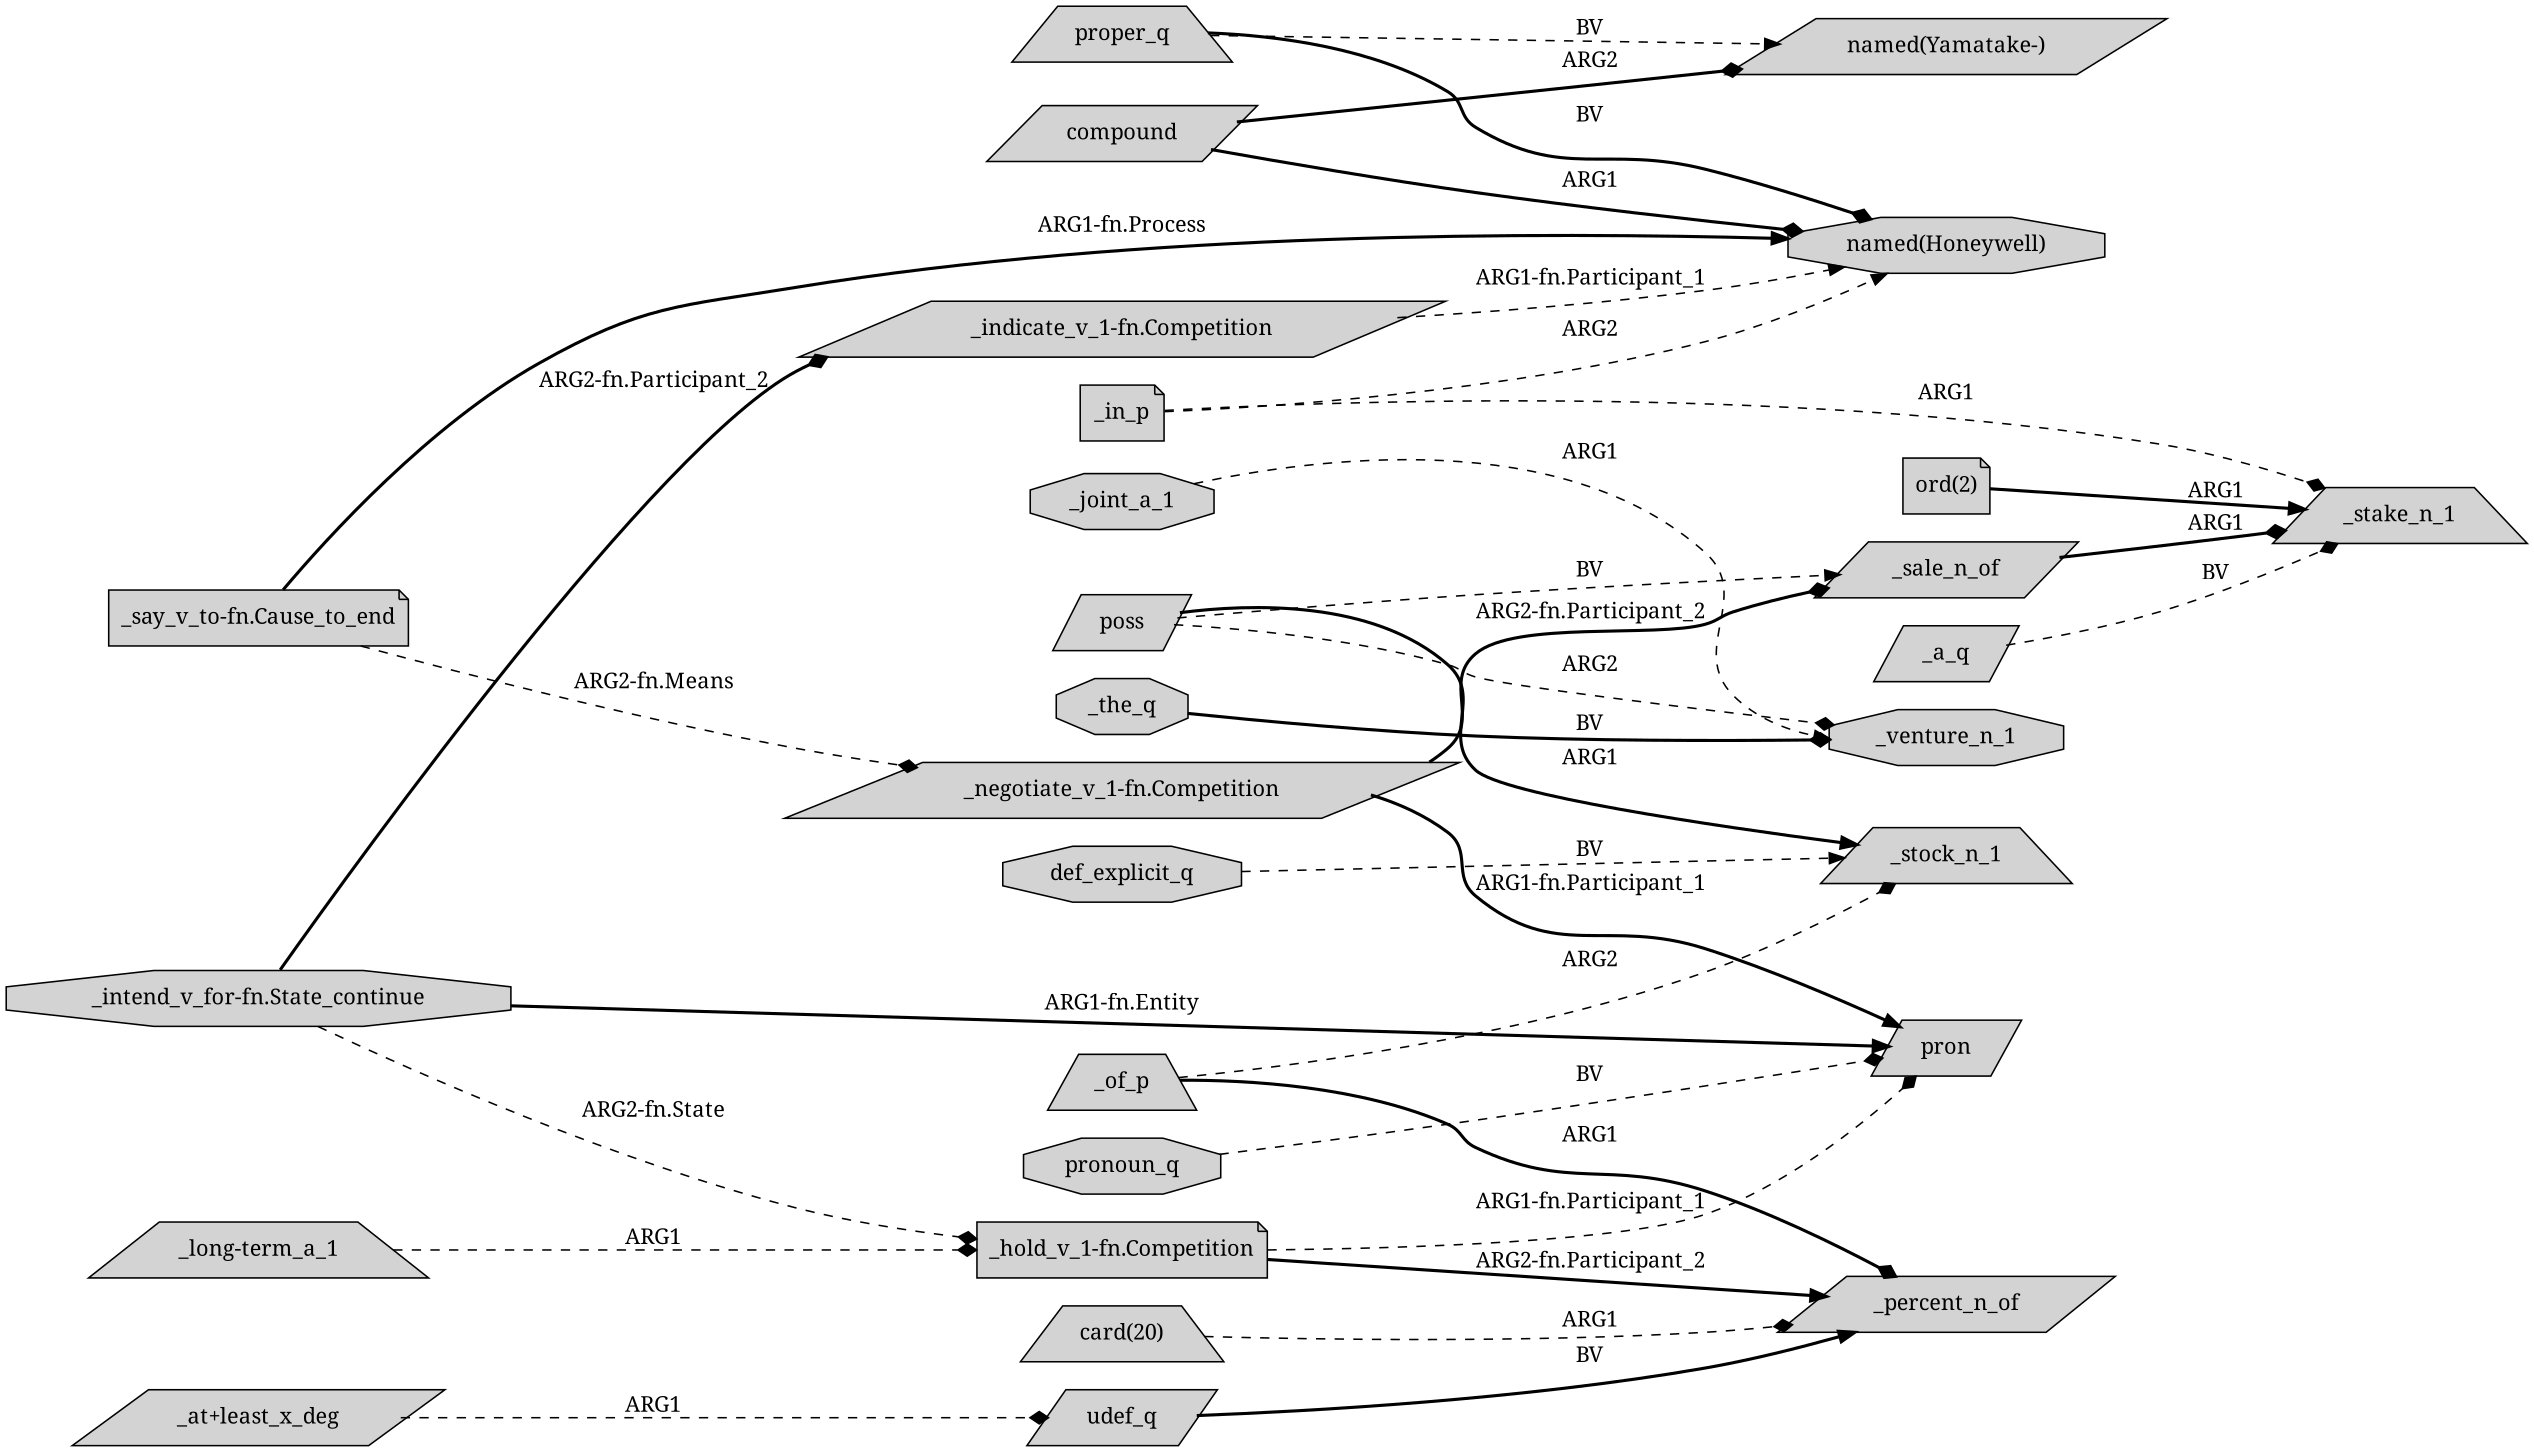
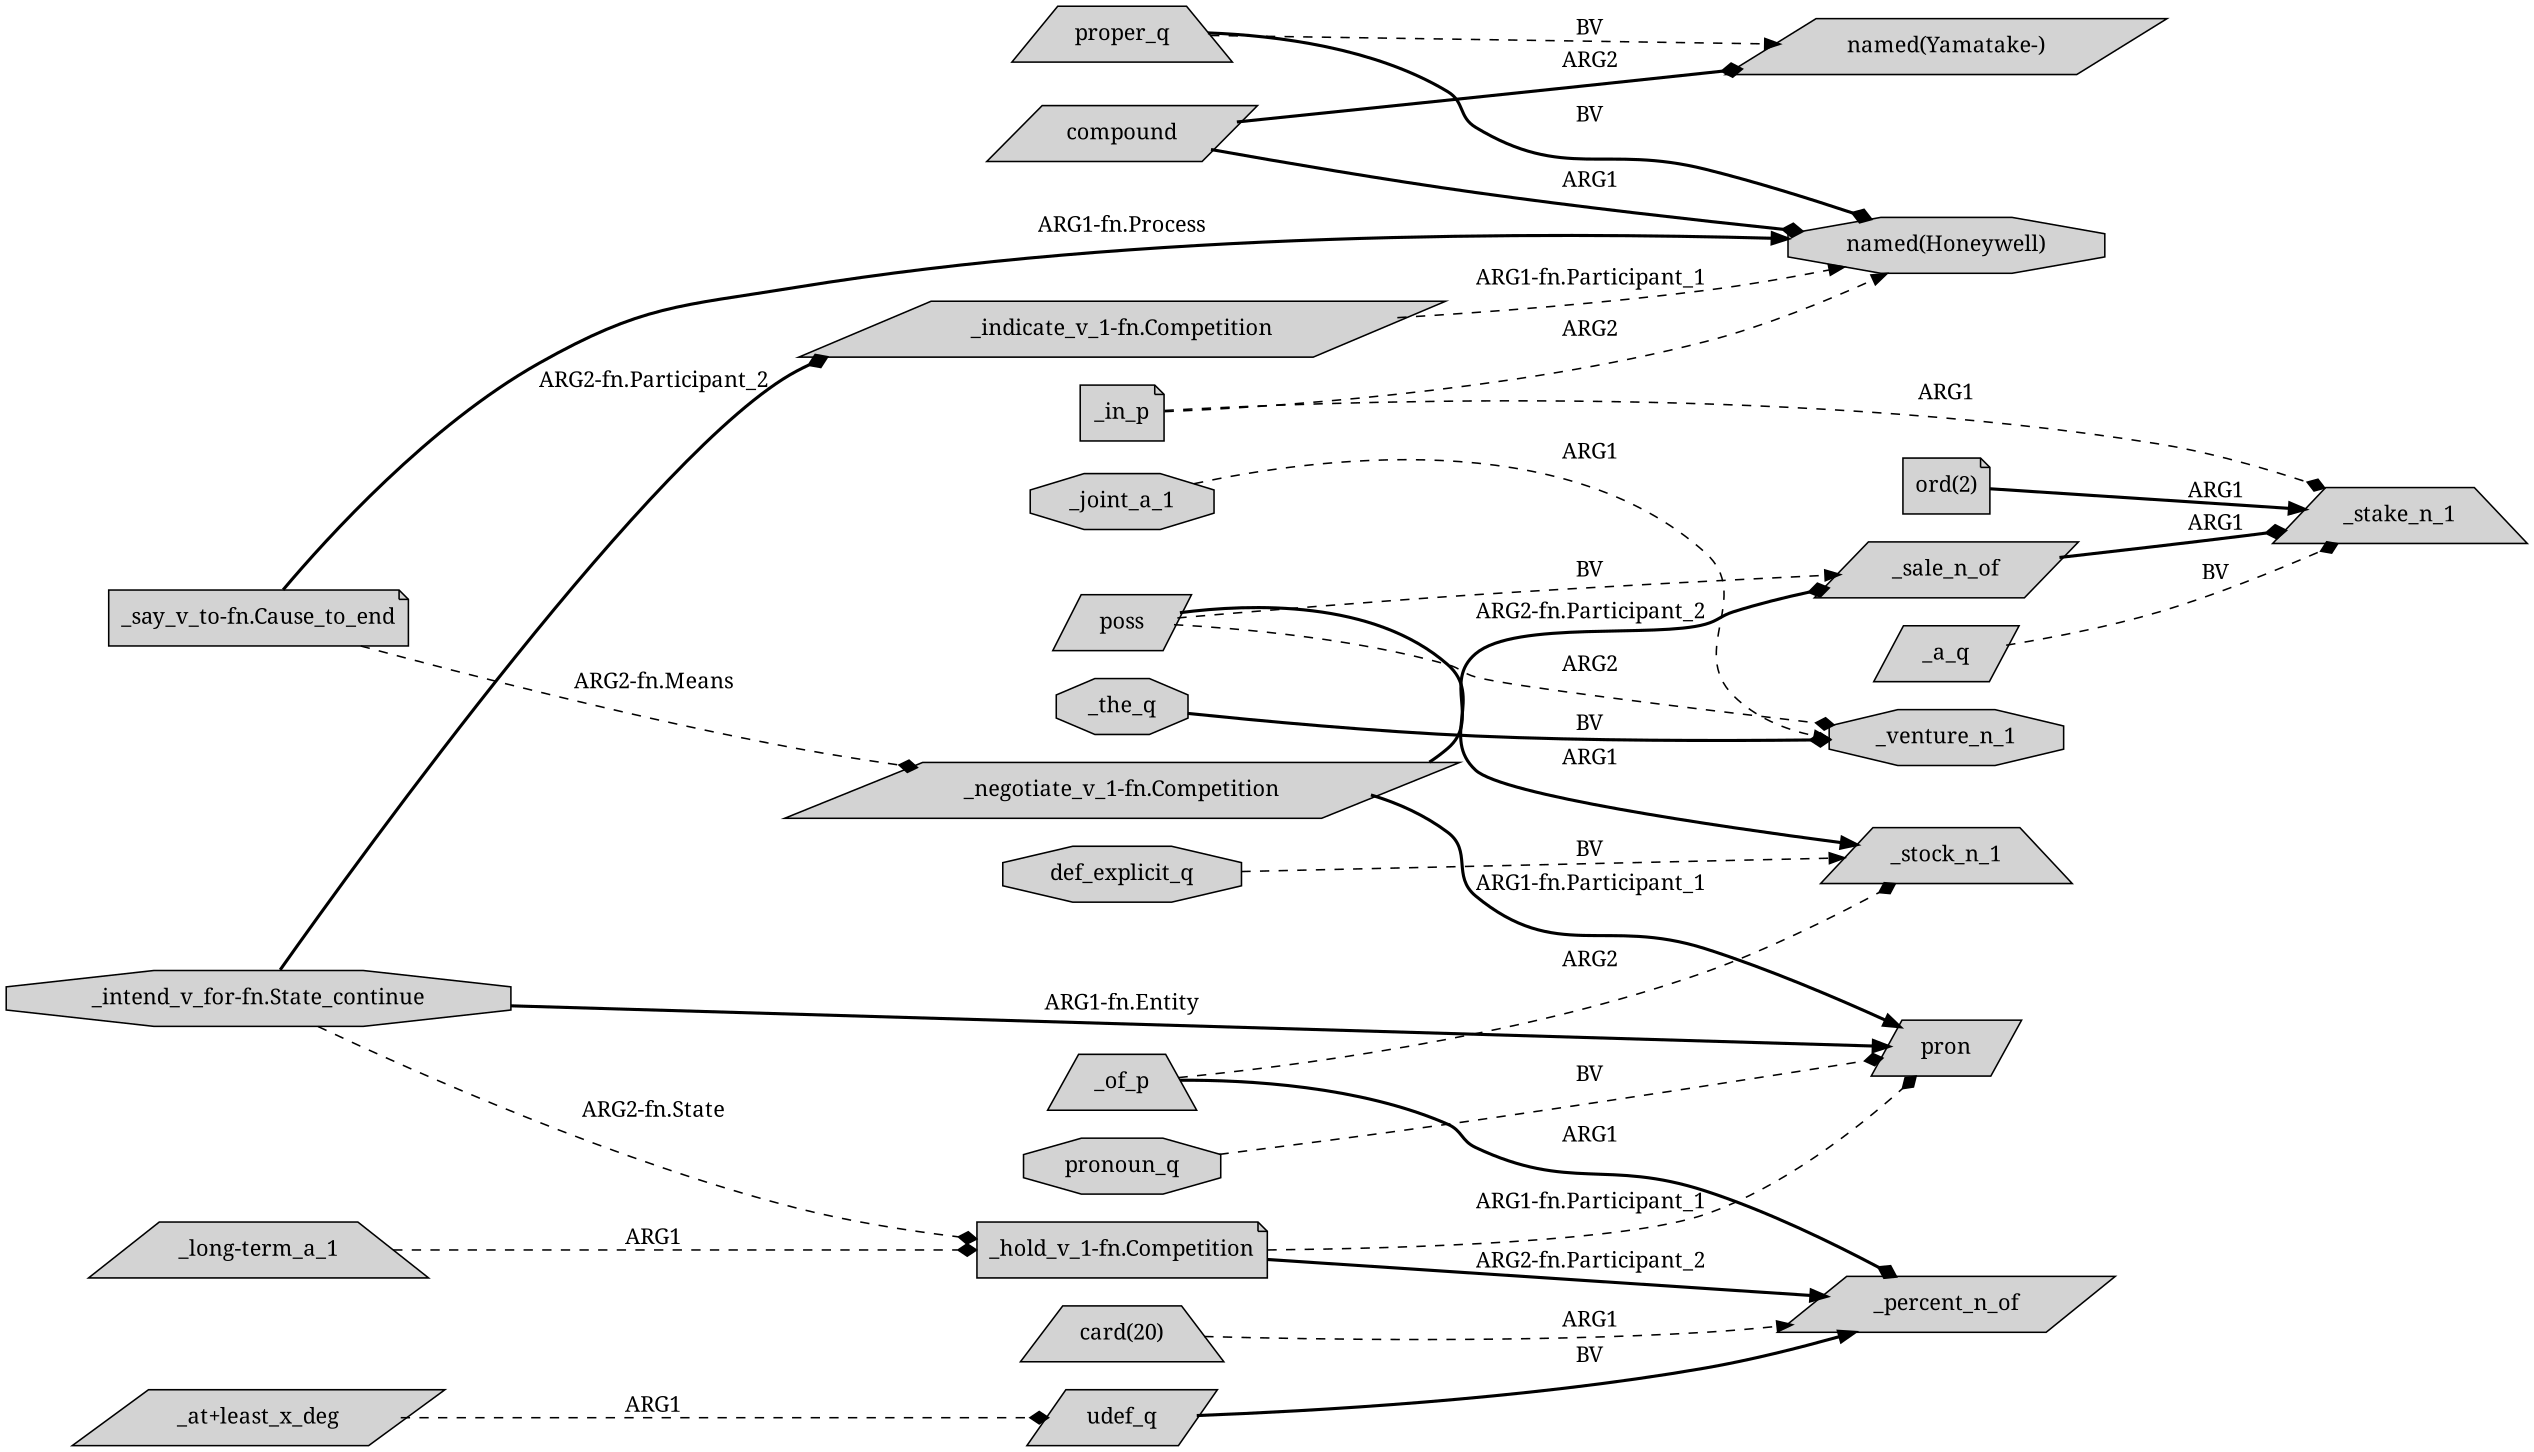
edge "card(20)" -> "_percent_n_of": arrowhead diamond -> normal
